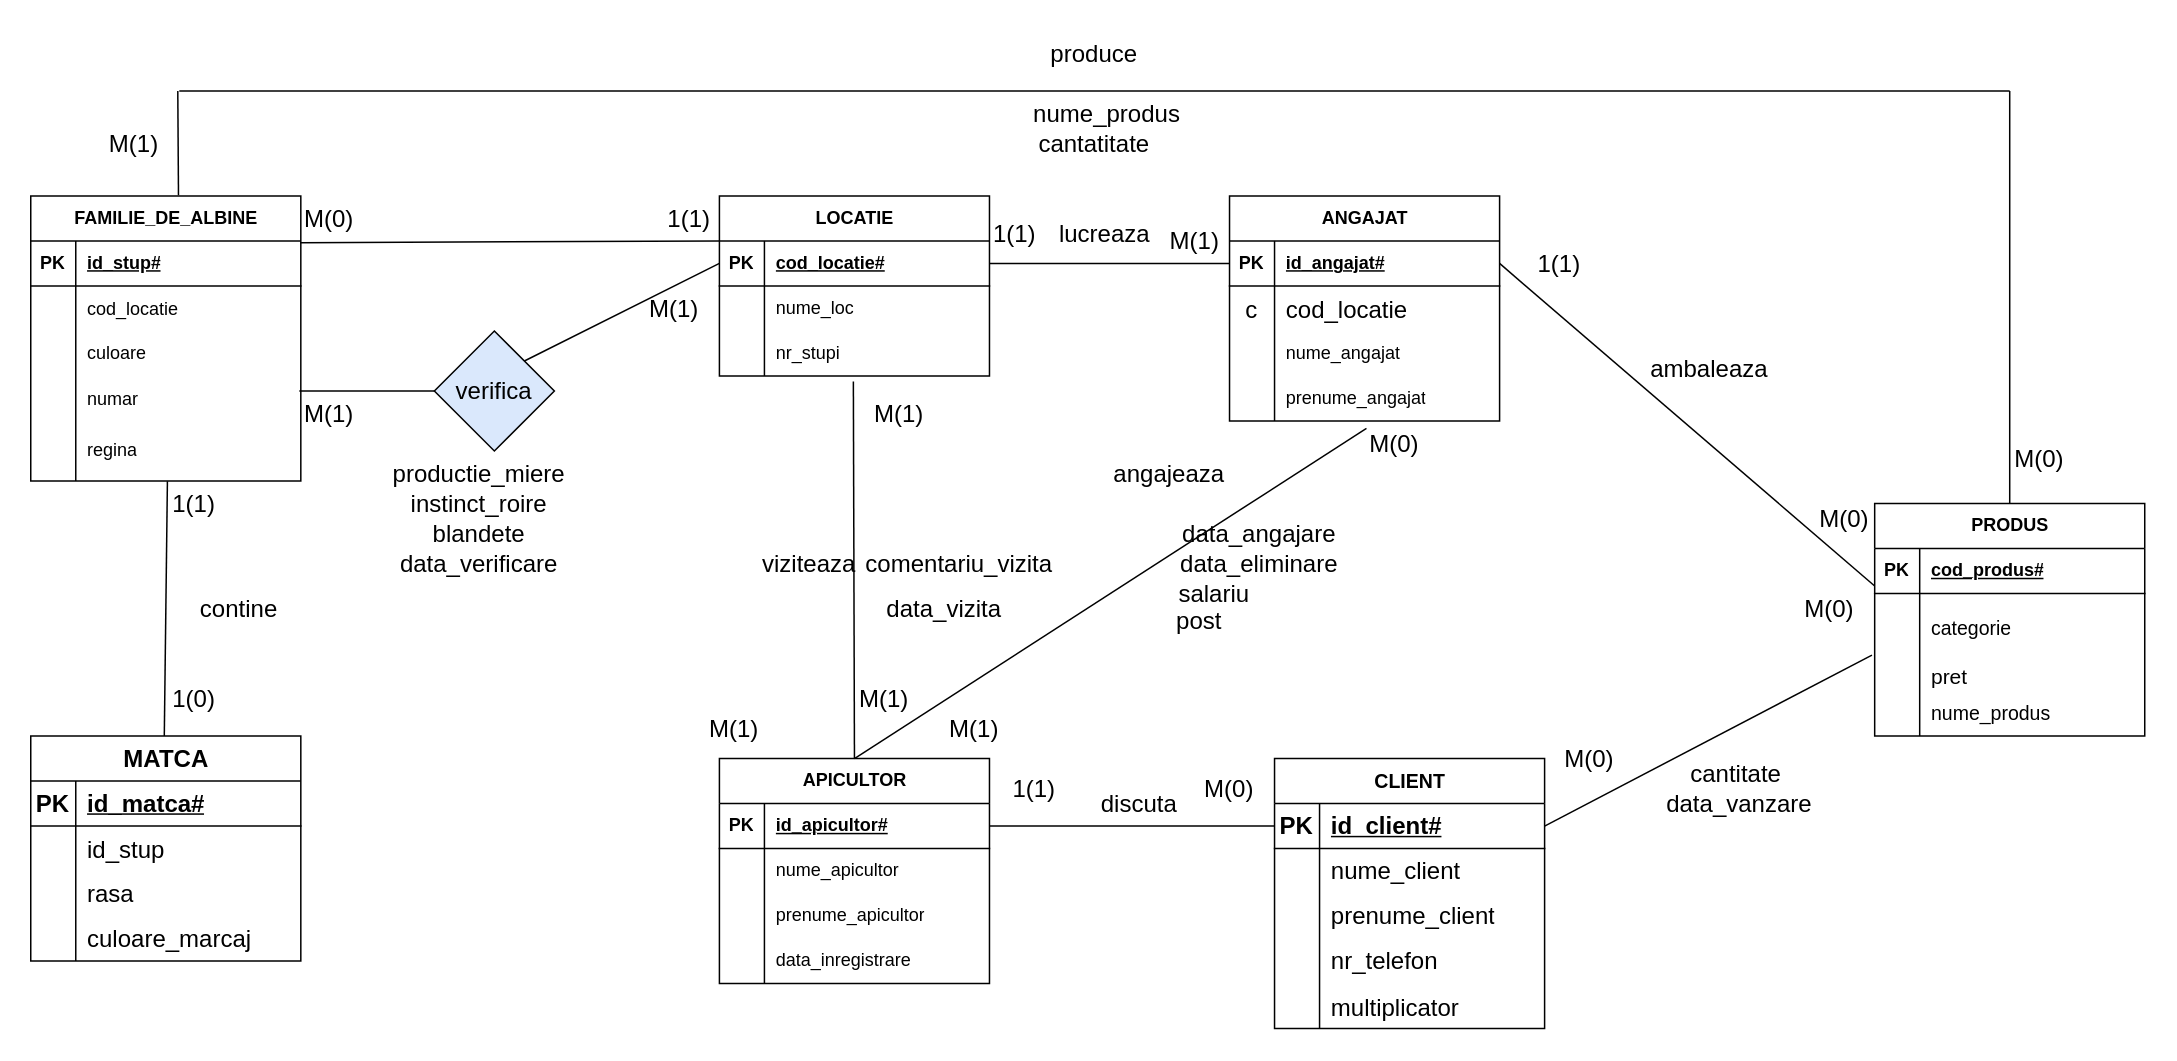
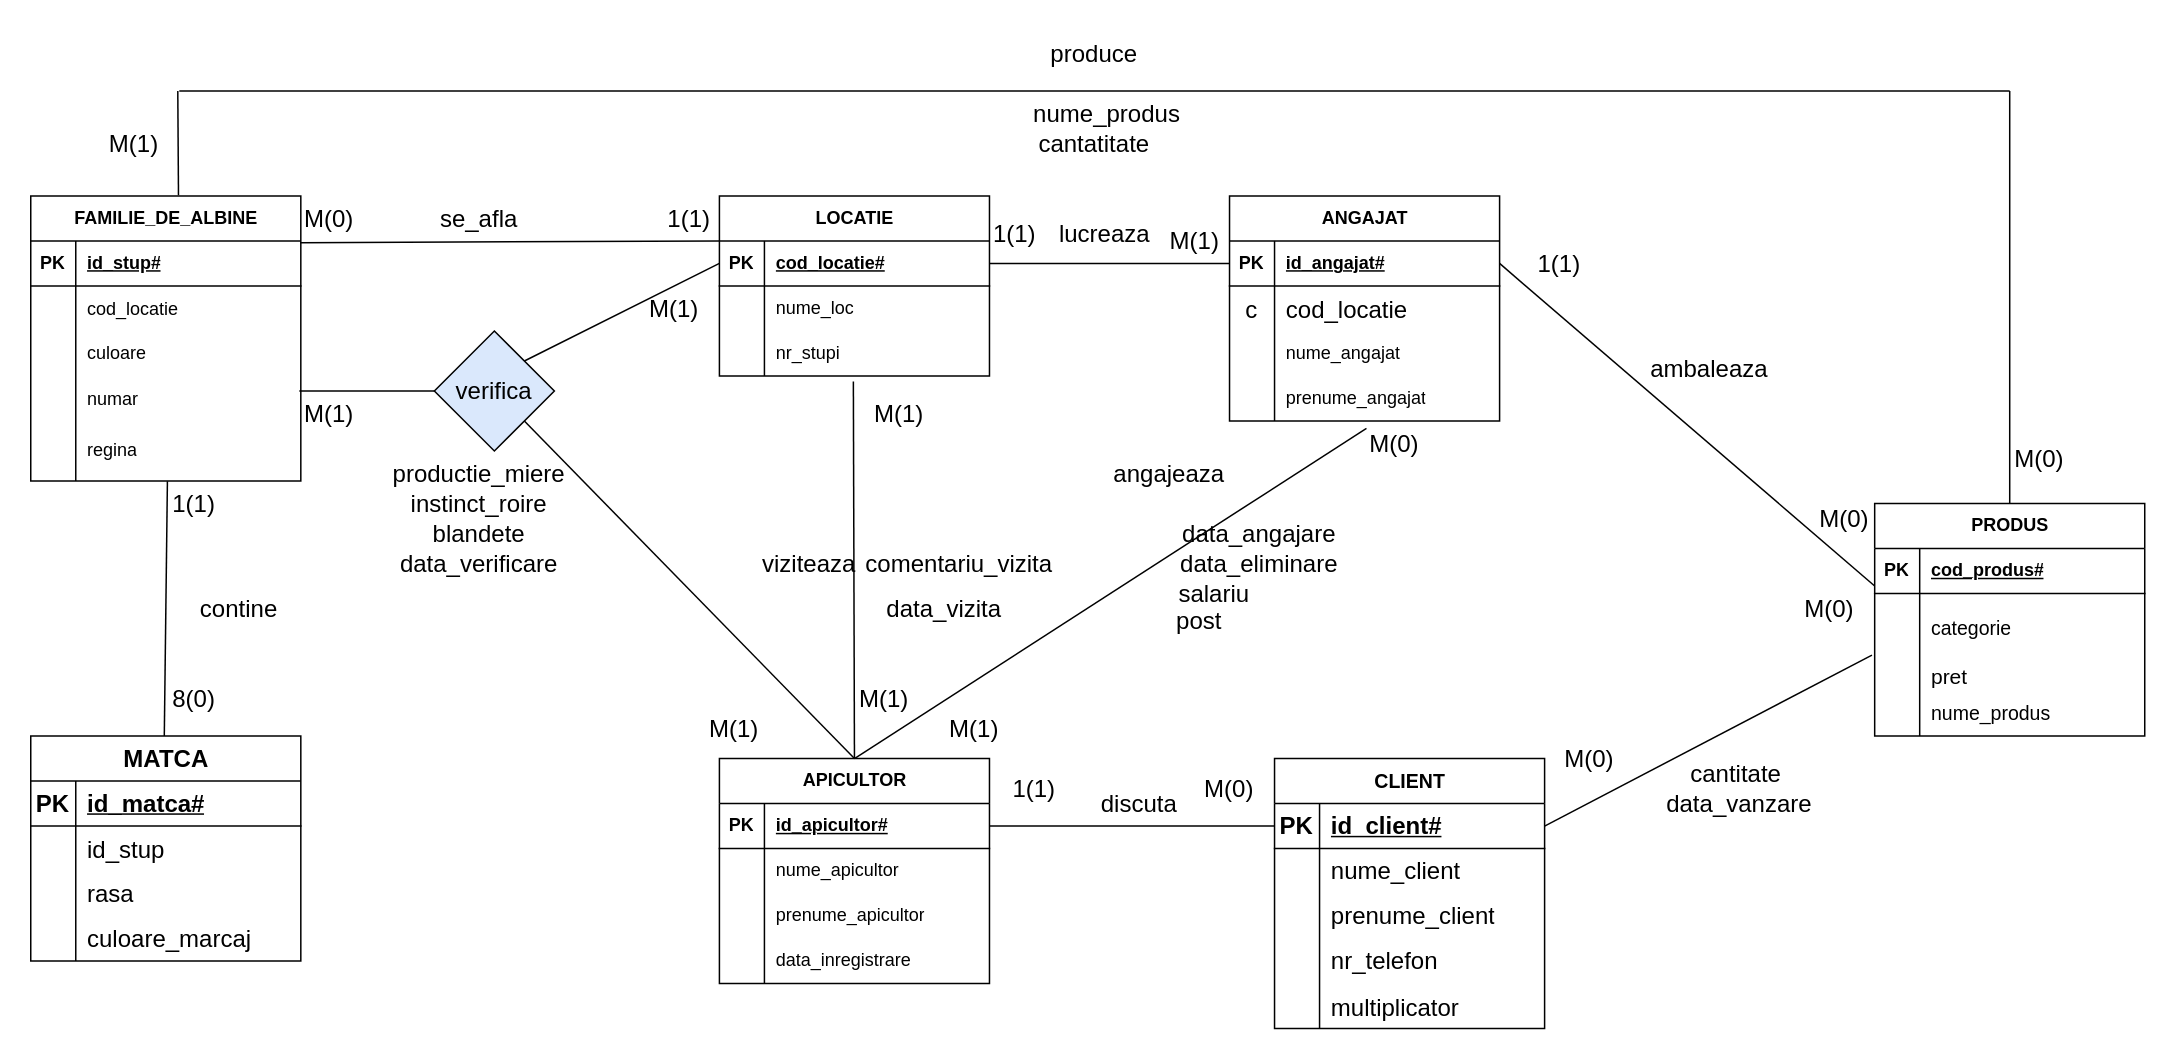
node "se_afla": added
edge "verifica" -- "APICULTOR": added
node "1(0)": label "1(0)" -> "8(0)"
